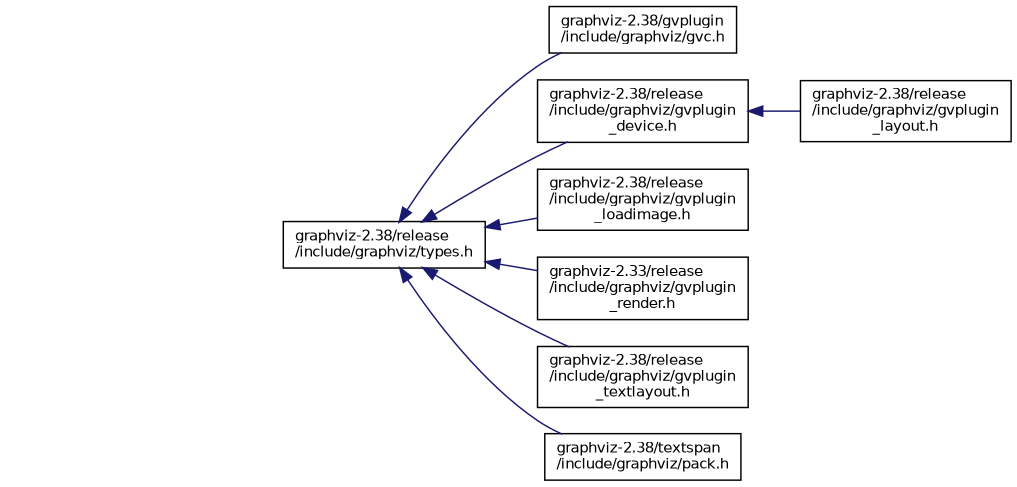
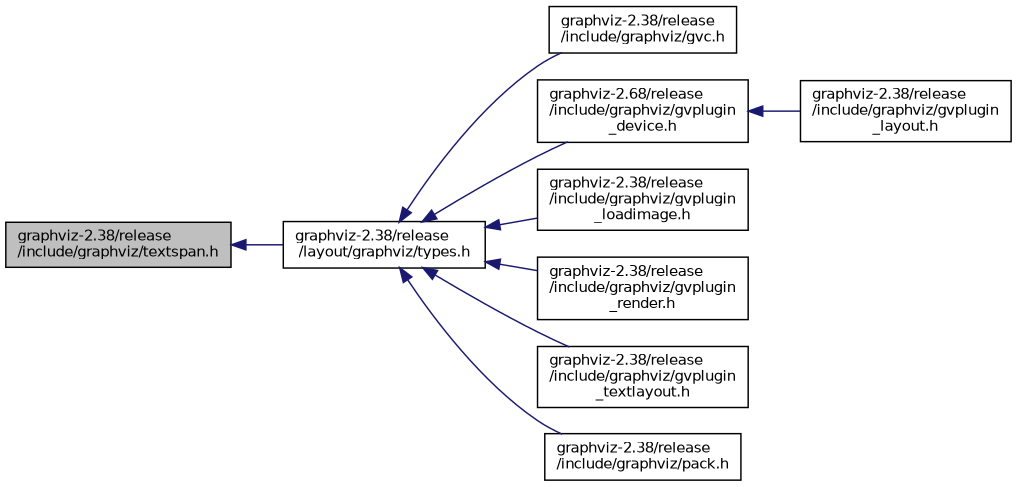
node "graphviz-2.38/gvplugin /include/graphviz/gvc.h": label "graphviz-2.38/gvplugin /include/graphviz/gvc.h" -> "graphviz-2.38/release /include/graphviz/gvc.h"
node "graphviz-2.38/release /include/graphviz/gvplugin _device.h": label "graphviz-2.38/release /include/graphviz/gvplugin _device.h" -> "graphviz-2.68/release /include/graphviz/gvplugin _device.h"
node "graphviz-2.38/release /include/graphviz/textspan.h": added
node "graphviz-2.38/release /include/graphviz/types.h": label "graphviz-2.38/release /include/graphviz/types.h" -> "graphviz-2.38/release /layout/graphviz/types.h"
node "graphviz-2.33/release /include/graphviz/gvplugin _render.h": label "graphviz-2.33/release /include/graphviz/gvplugin _render.h" -> "graphviz-2.38/release /include/graphviz/gvplugin _render.h"
node "graphviz-2.38/textspan /include/graphviz/pack.h": label "graphviz-2.38/textspan /include/graphviz/pack.h" -> "graphviz-2.38/release /include/graphviz/pack.h"
